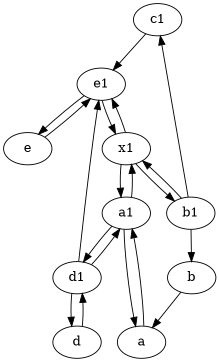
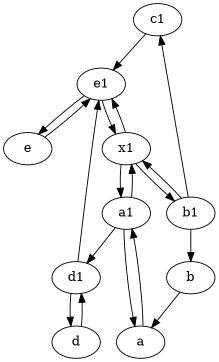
edge "d1" -> "a1": removed
